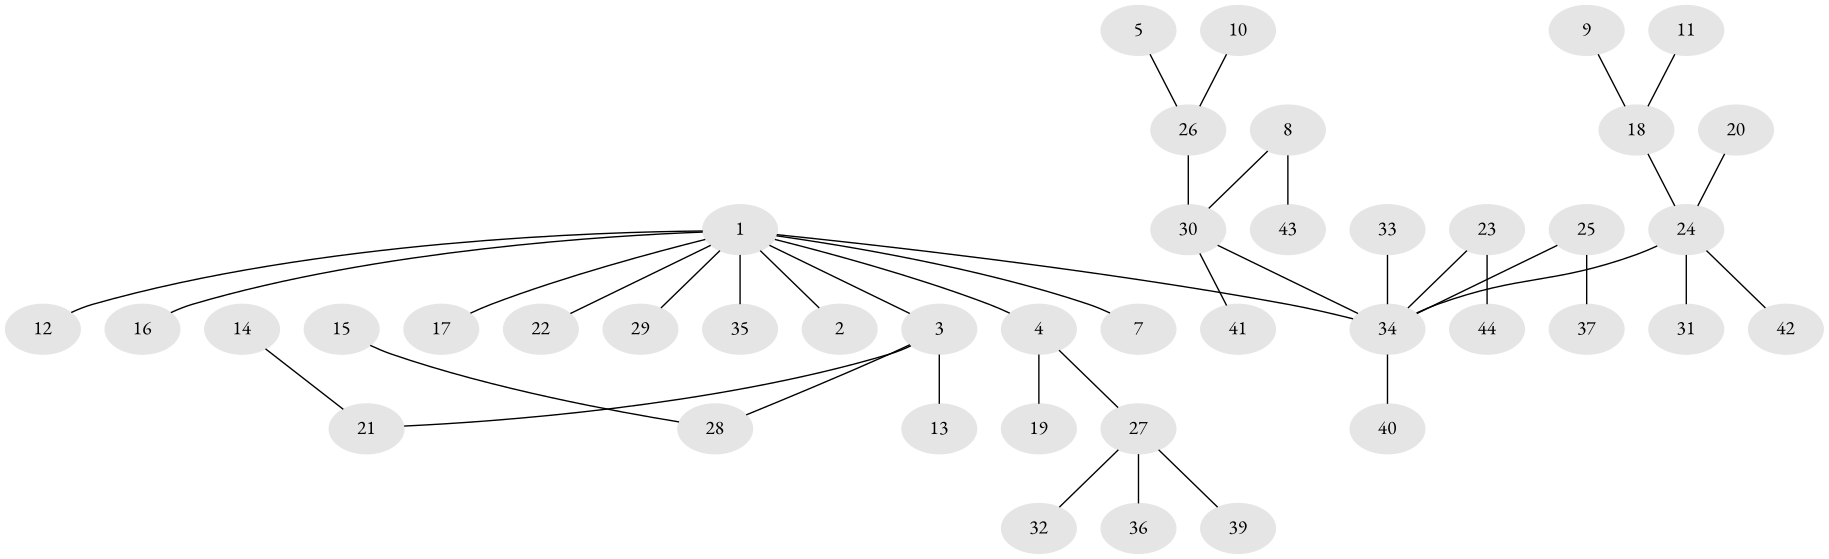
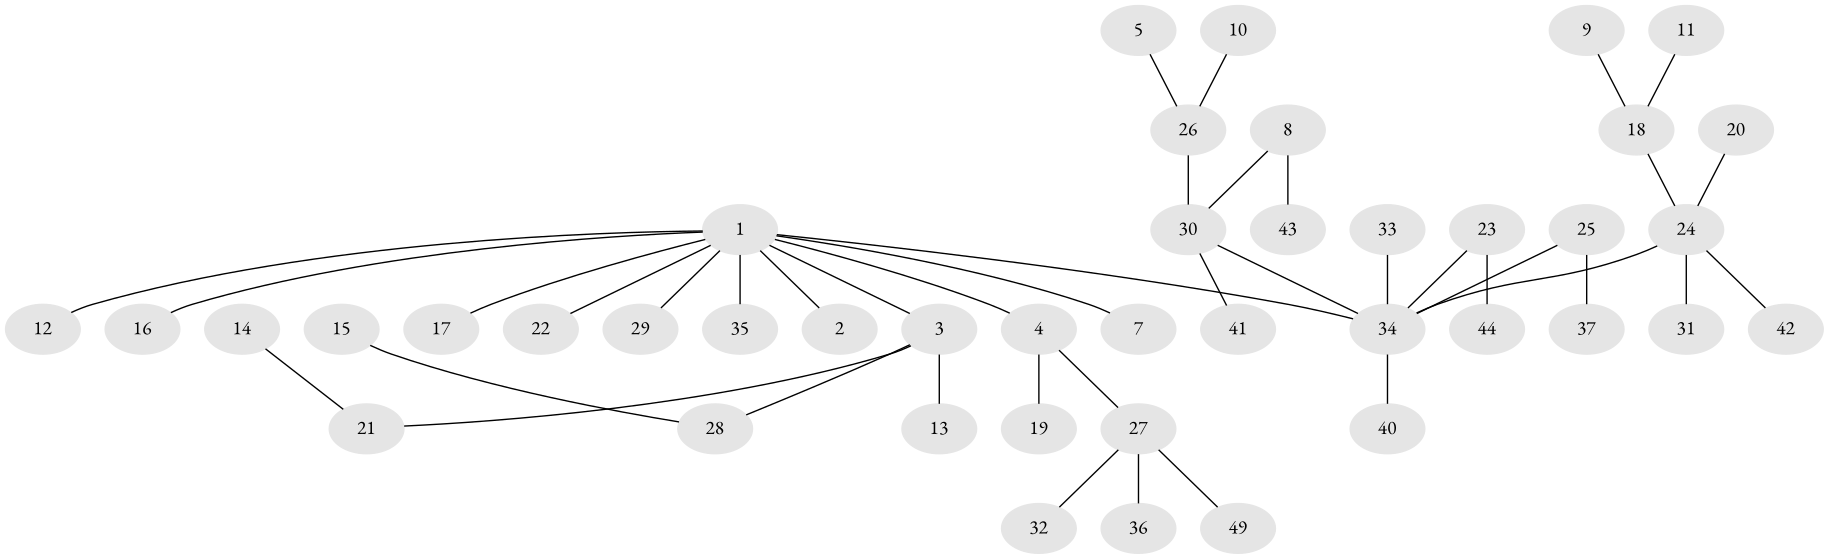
node "39": label "39" -> "49"
